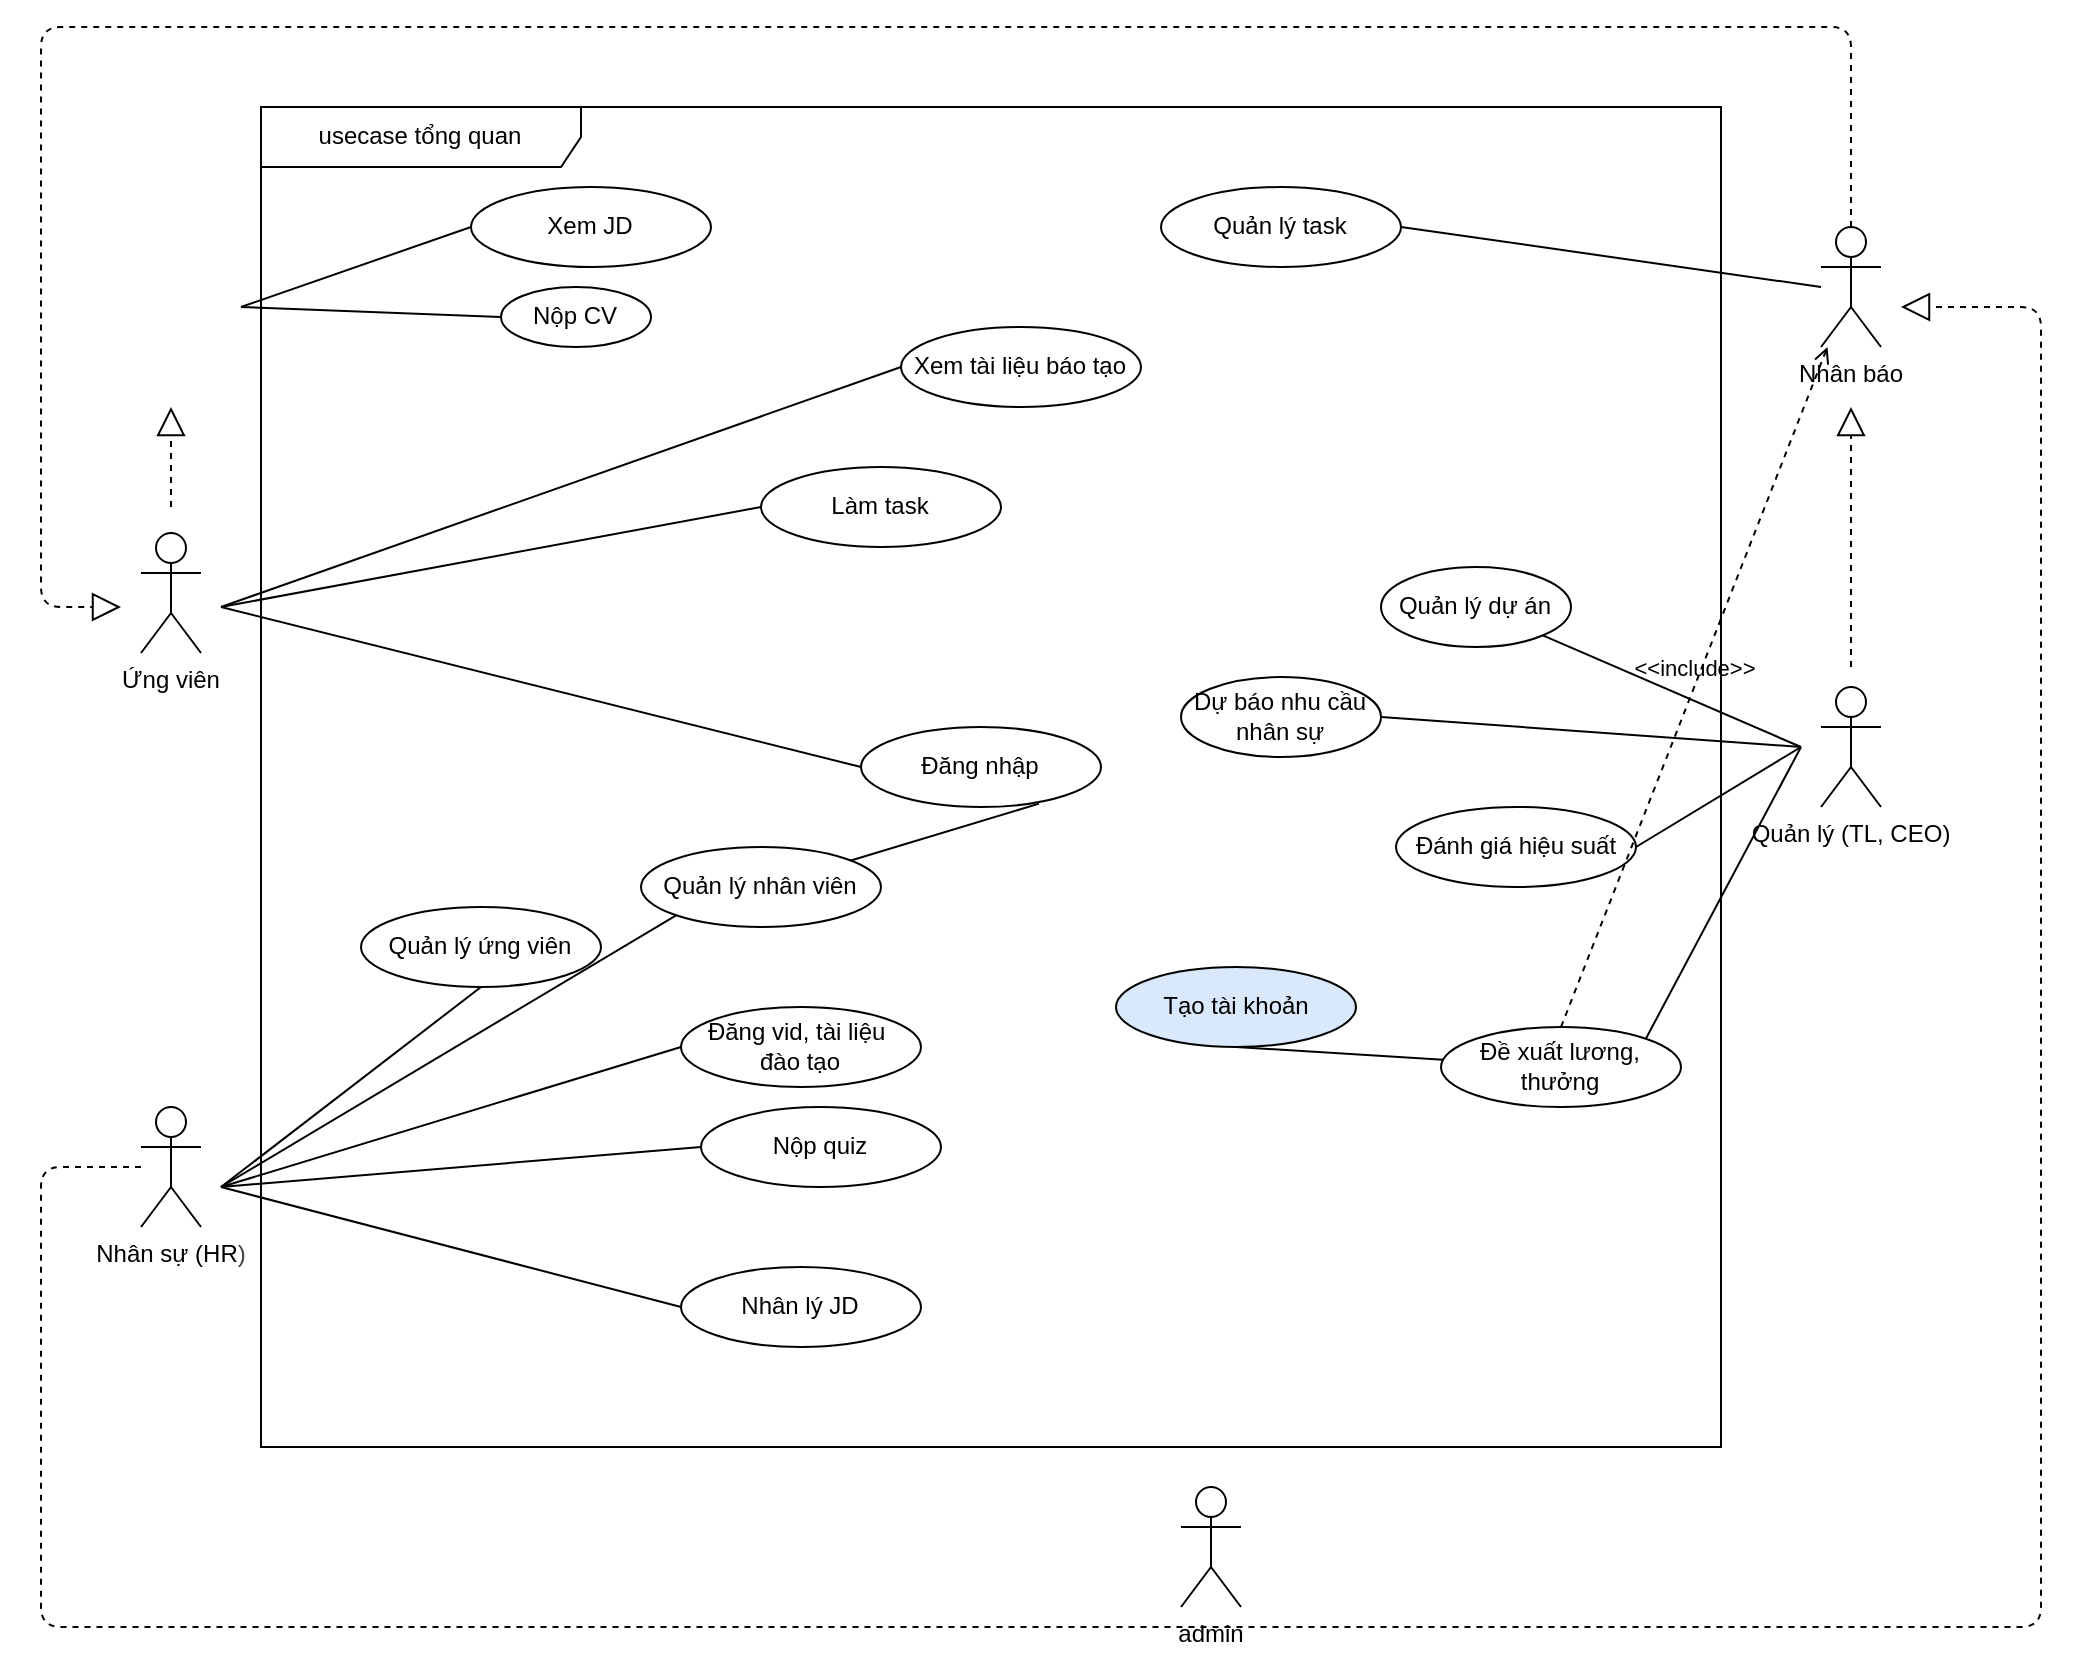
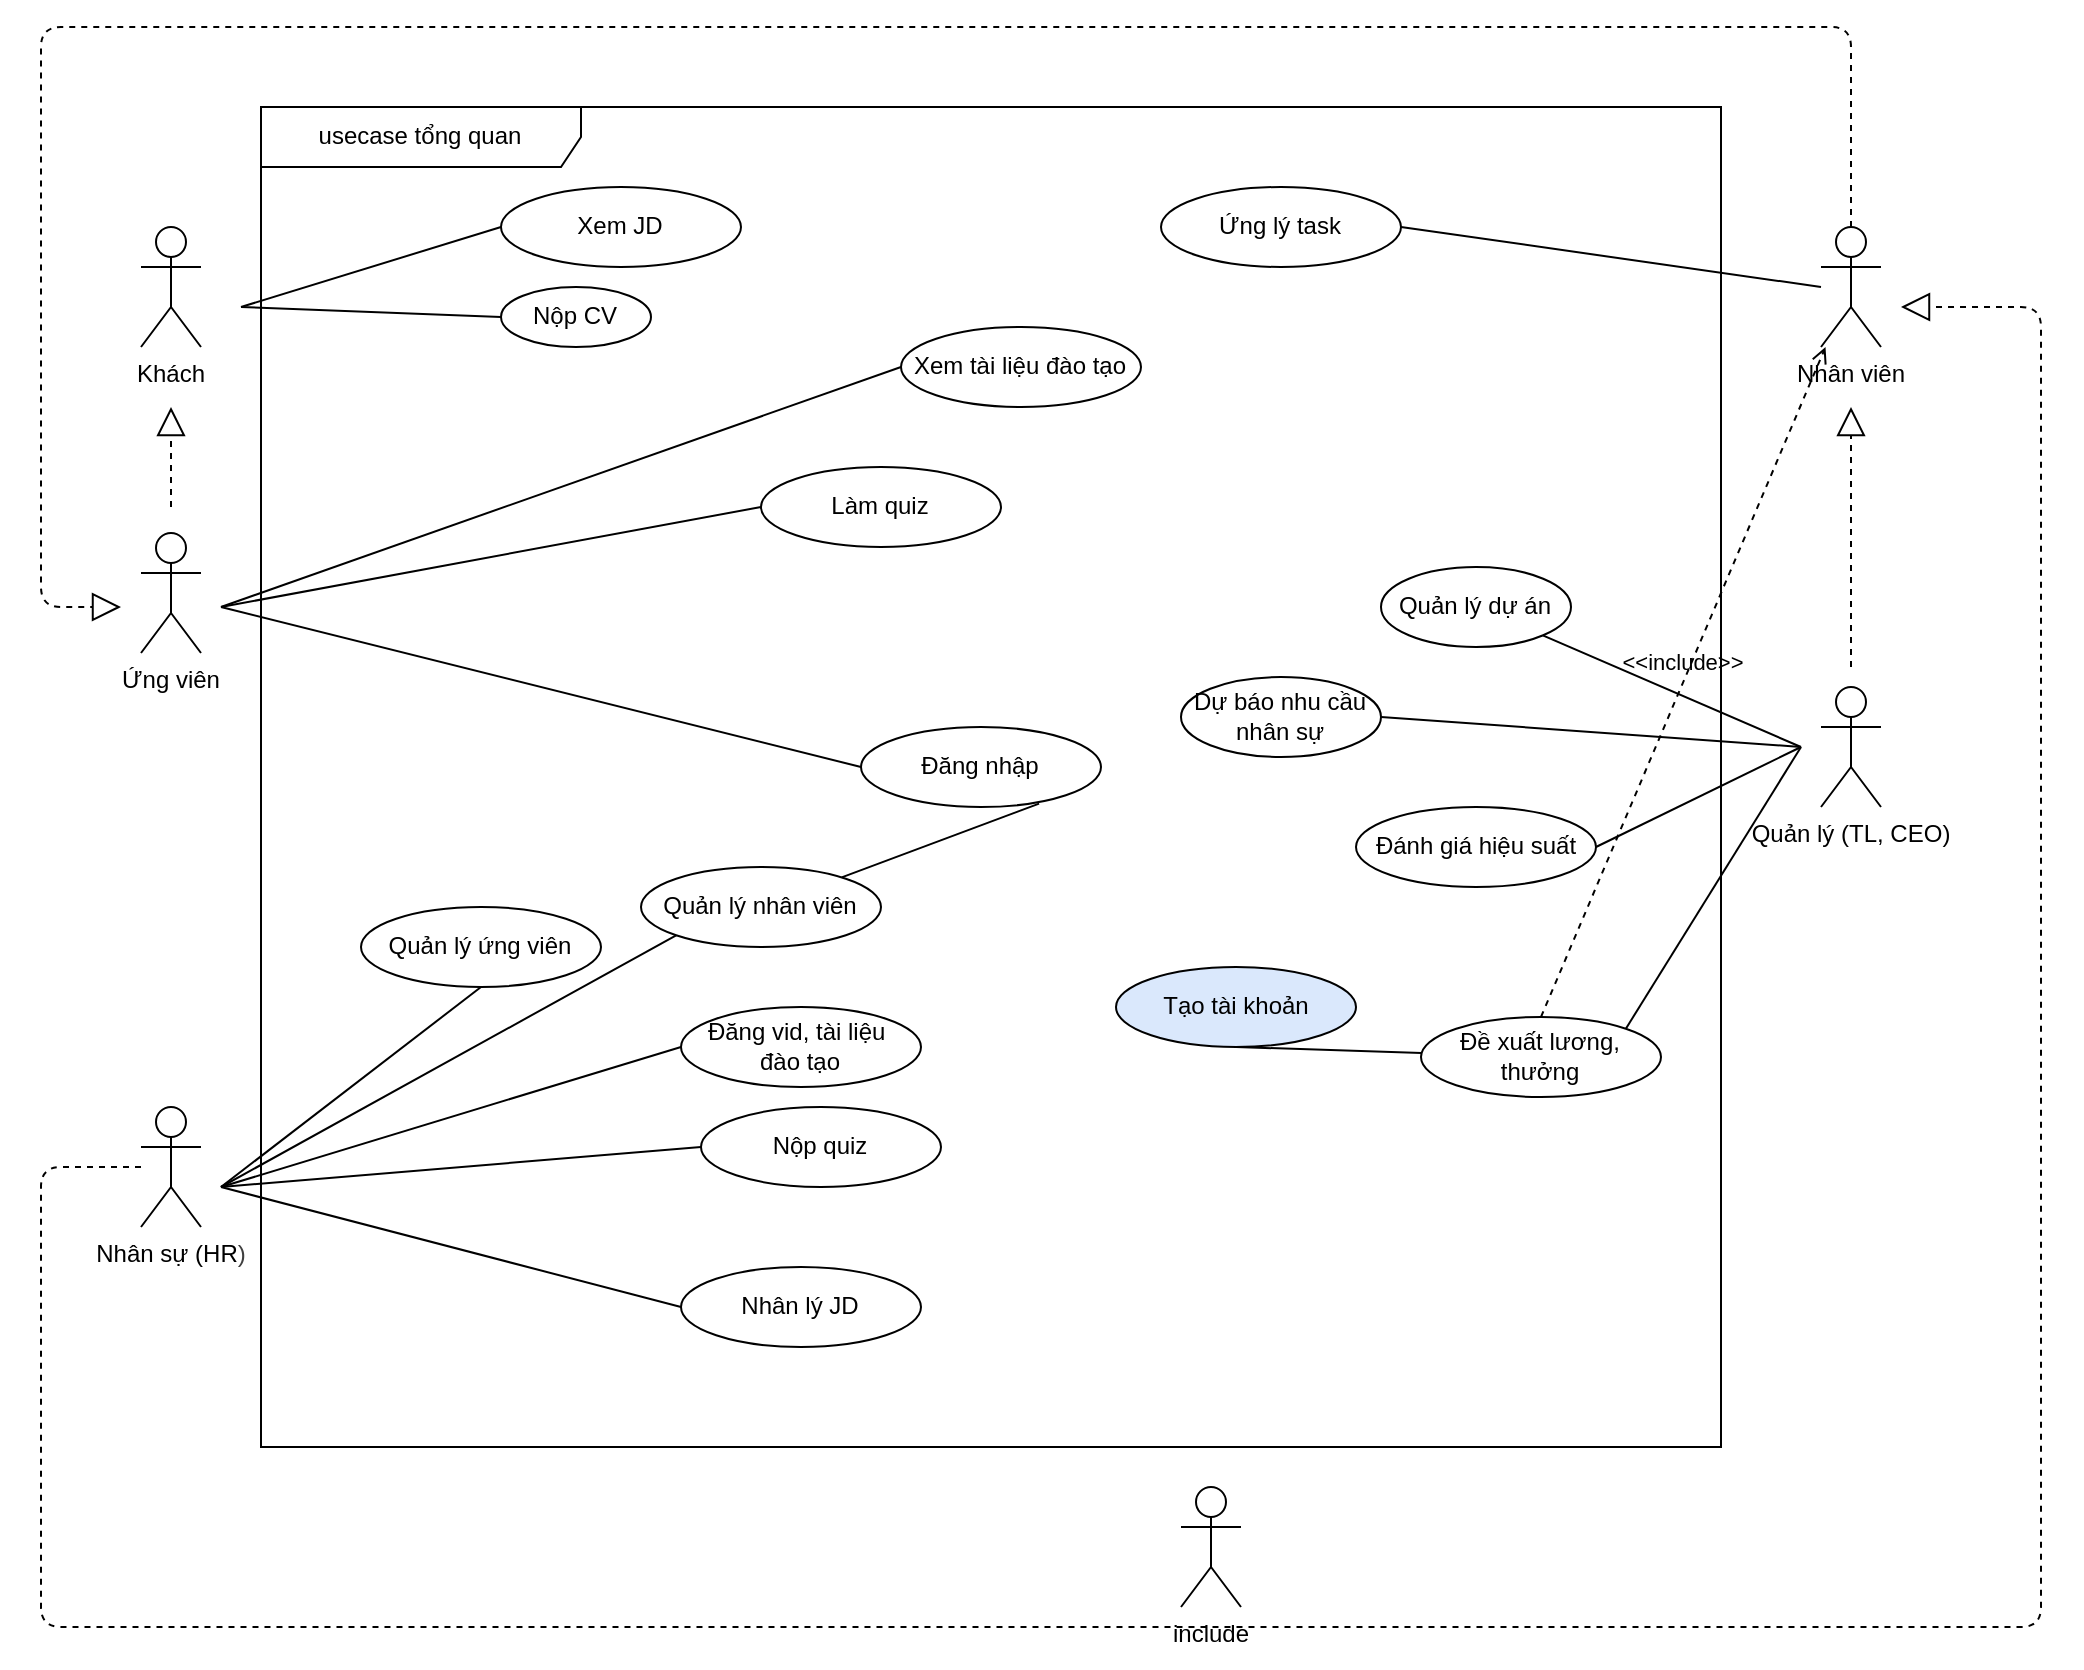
node "Xem JD": moved (591, 227) -> (621, 227)
node "Quản lý task": label "Quản lý task" -> "Ứng lý task"
node "Khách": added
node "Xem tài liệu báo tạo": label "Xem tài liệu báo tạo" -> "Xem tài liệu đào tạo"
node "Nhân báo": label "Nhân báo" -> "Nhân viên"
node "Làm task": label "Làm task" -> "Làm quiz"
node "Đánh giá hiệu suất": moved (1516, 847) -> (1476, 847)
node "Quản lý nhân viên": moved (761, 887) -> (761, 907)
node "Đề xuất lương, thưởng": moved (1561, 1067) -> (1541, 1057)
node "admin": label "admin" -> "include"
